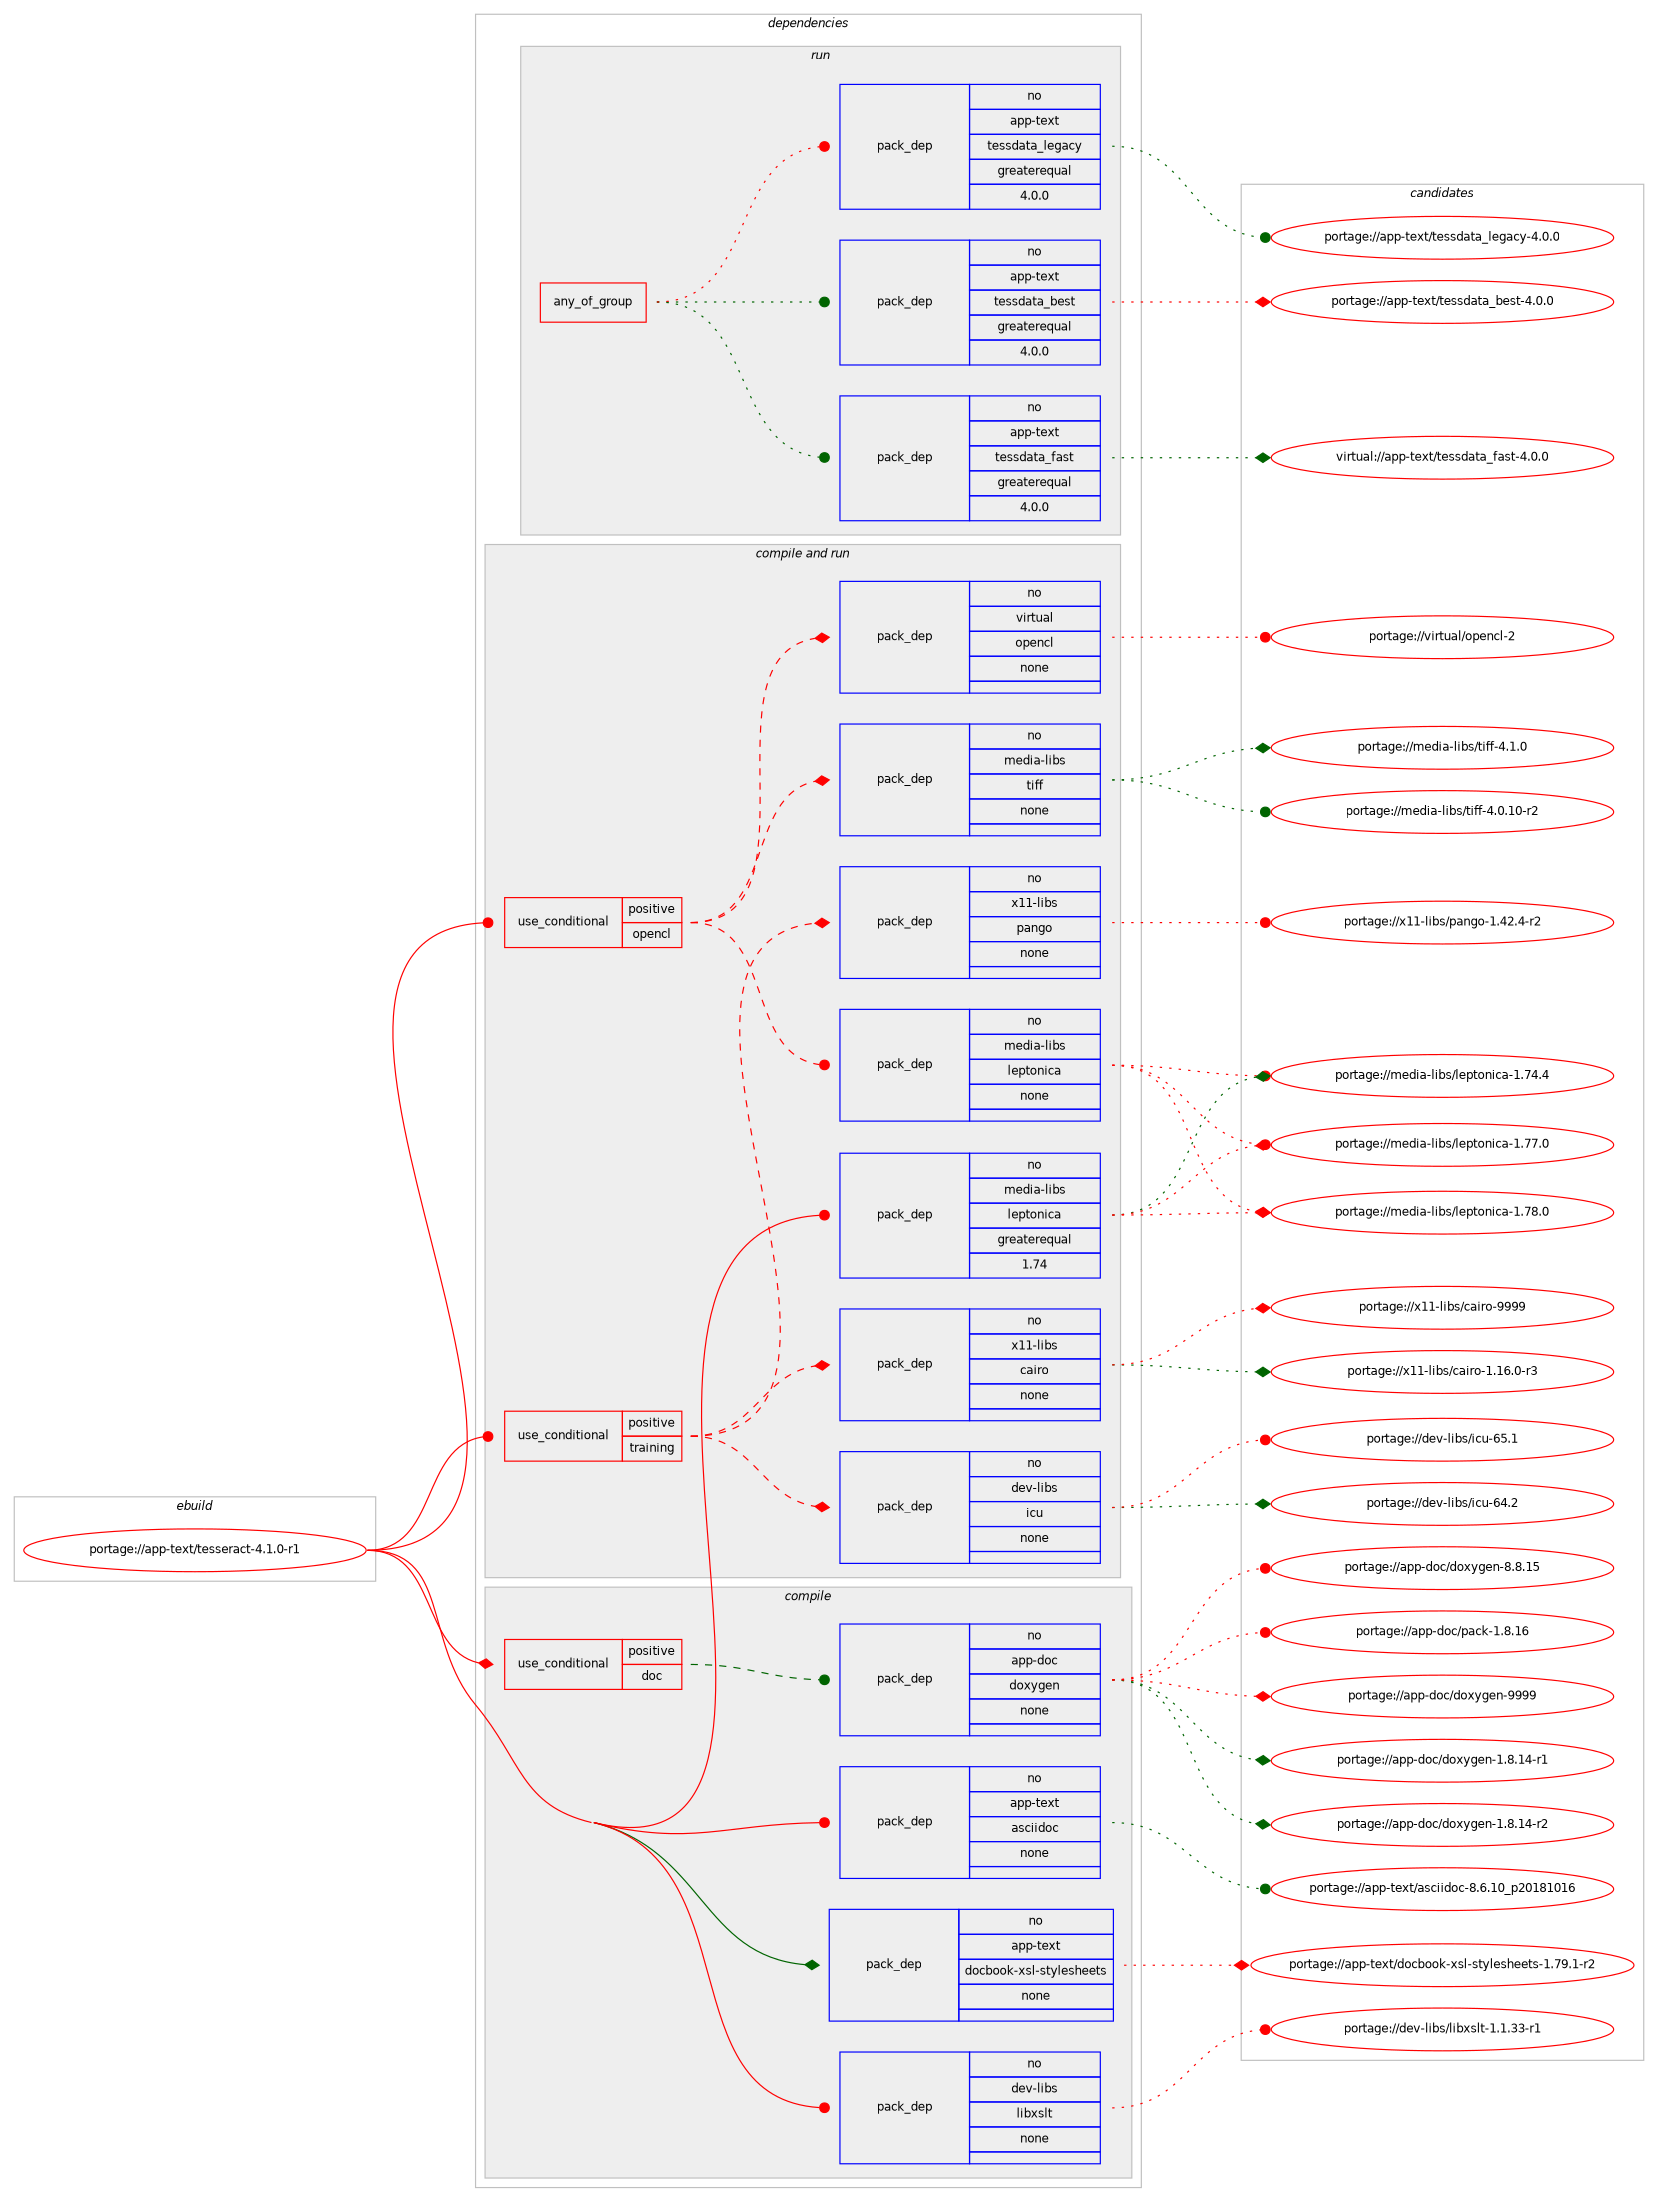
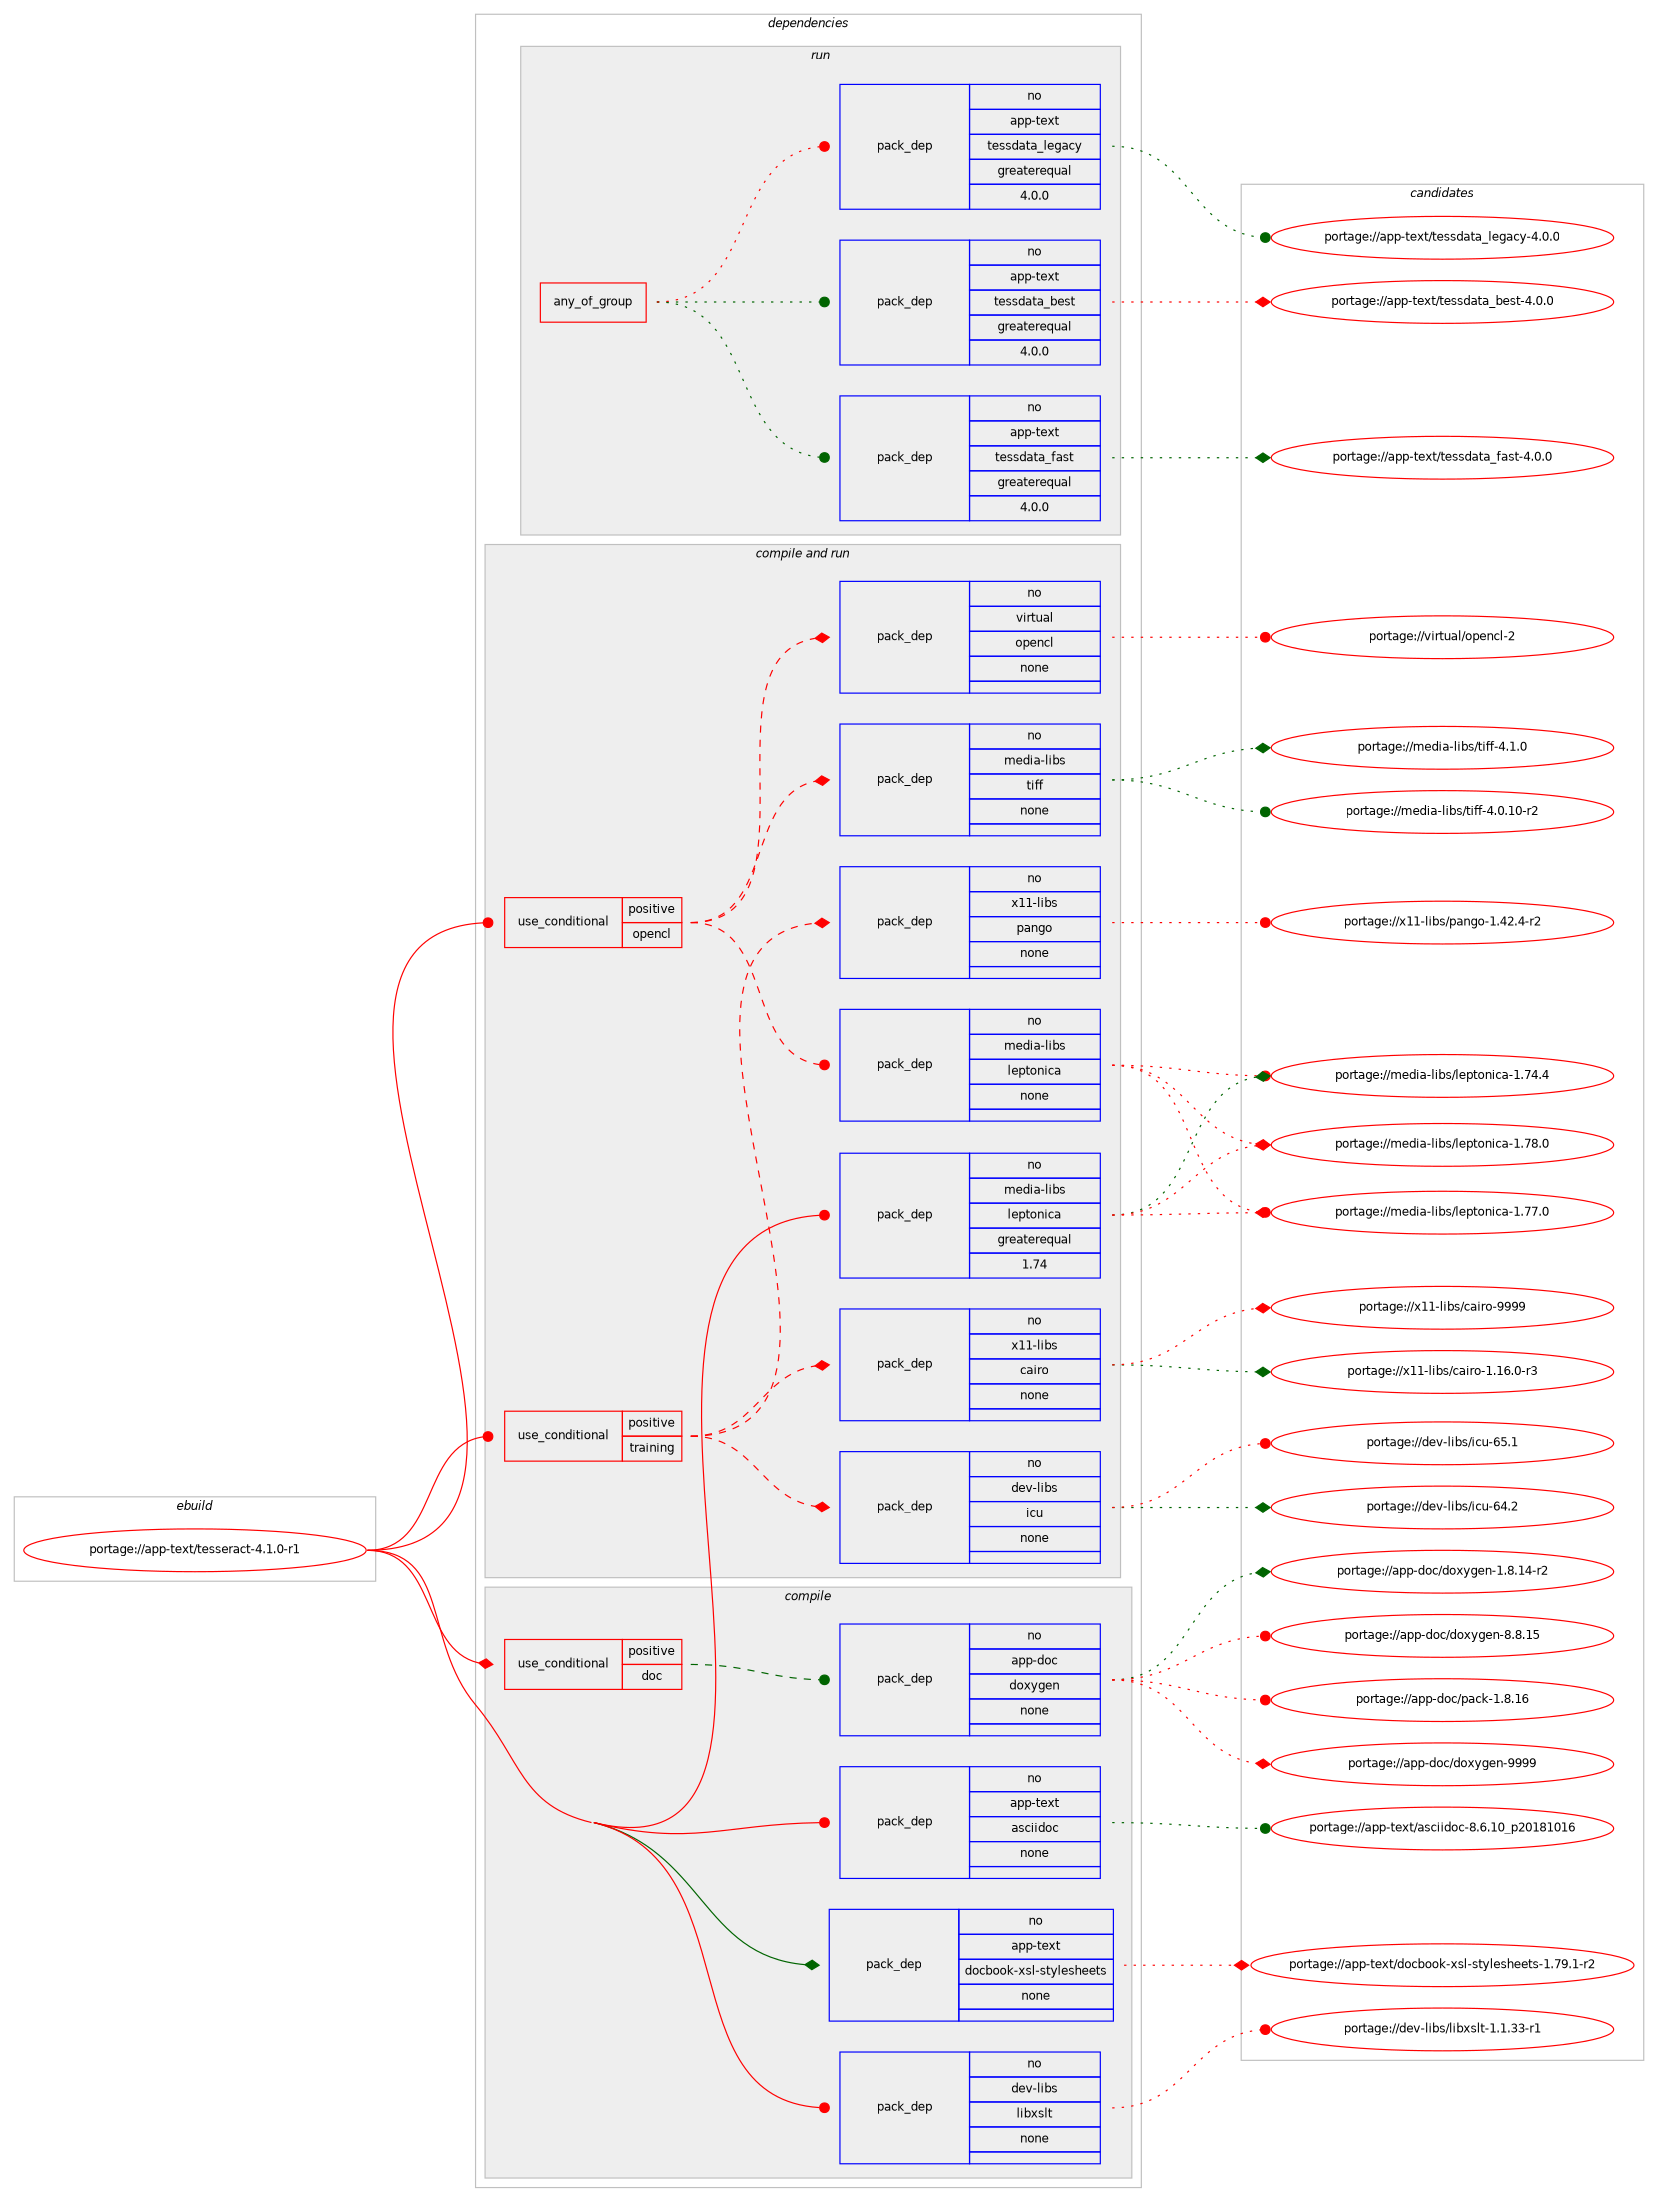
node "virtual://app-text/tessdata_fast-4.0.0": label "virtual://app-text/tessdata_fast-4.0.0" -> "portage://app-text/tessdata_fast-4.0.0"
node "portage://app-doc/doxygen-1.8.14-r1": removed
